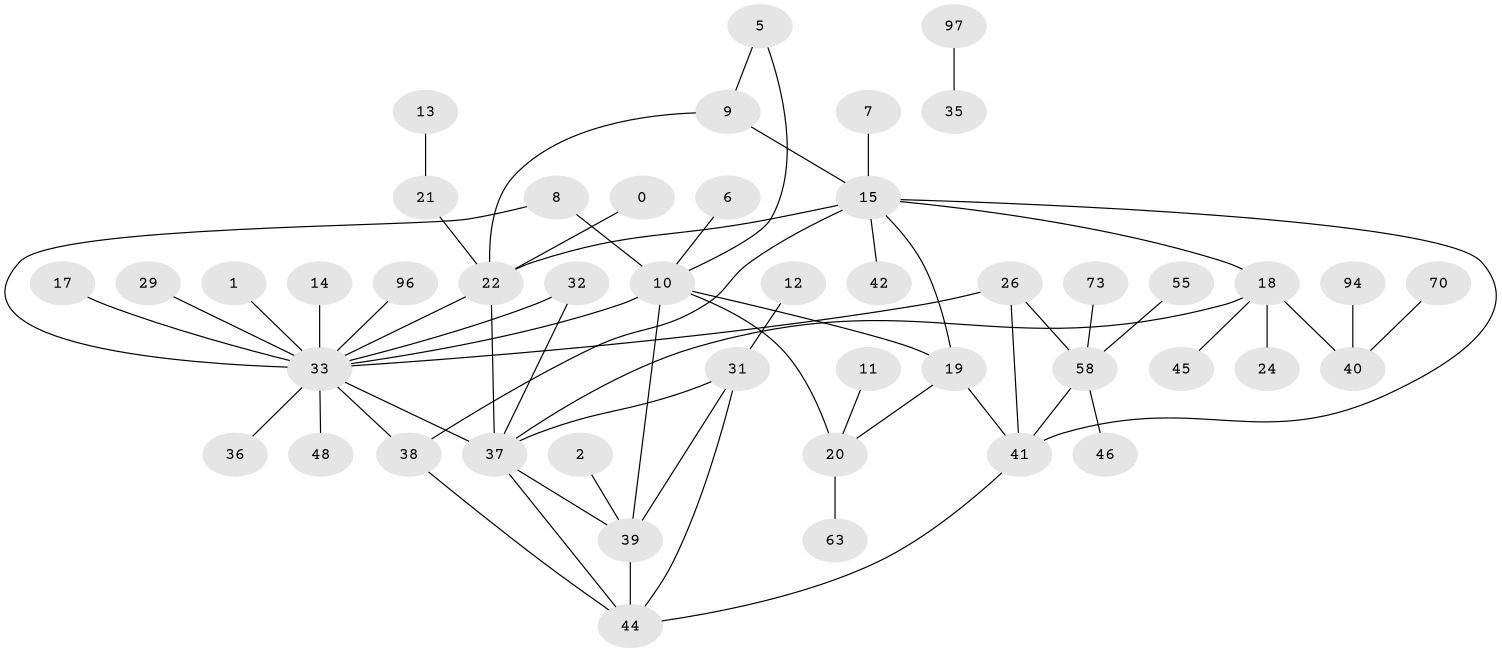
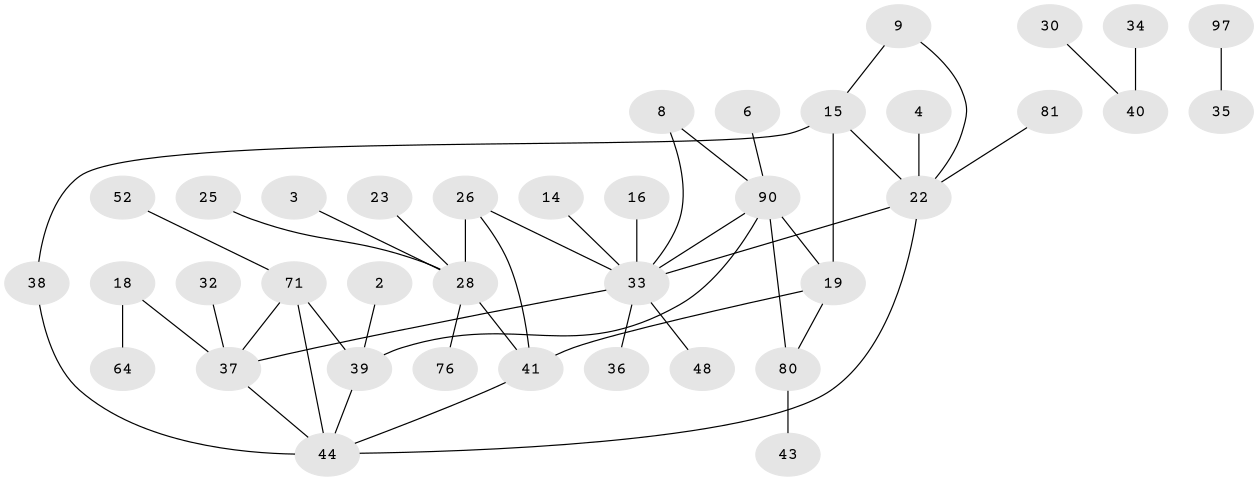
node "5": removed
node "13": removed
node "7": removed
node "3": added
node "21": label "21" -> "81"
node "0": label "0" -> "4"
edge "15" -- "18": removed
edge "15" -- "41": removed
node "17": removed
node "29": removed
node "1": removed
node "96": label "96" -> "16"
node "10": label "10" -> "90"
node "12": label "12" -> "52"
node "42": removed
node "73": label "73" -> "23"
node "55": label "55" -> "25"
node "94": label "94" -> "34"
node "70": label "70" -> "30"
edge "18" -- "40": removed
edge "32" -- "33": removed
edge "22" -- "37": now "22" -- "44"
node "31": label "31" -> "71"
node "11": removed
node "58": label "58" -> "28"
node "45": removed
node "24": label "24" -> "64"
edge "33" -- "38": removed
node "20": label "20" -> "80"
node "46": label "46" -> "76"
edge "37" -- "39": removed
node "63": label "63" -> "43"
